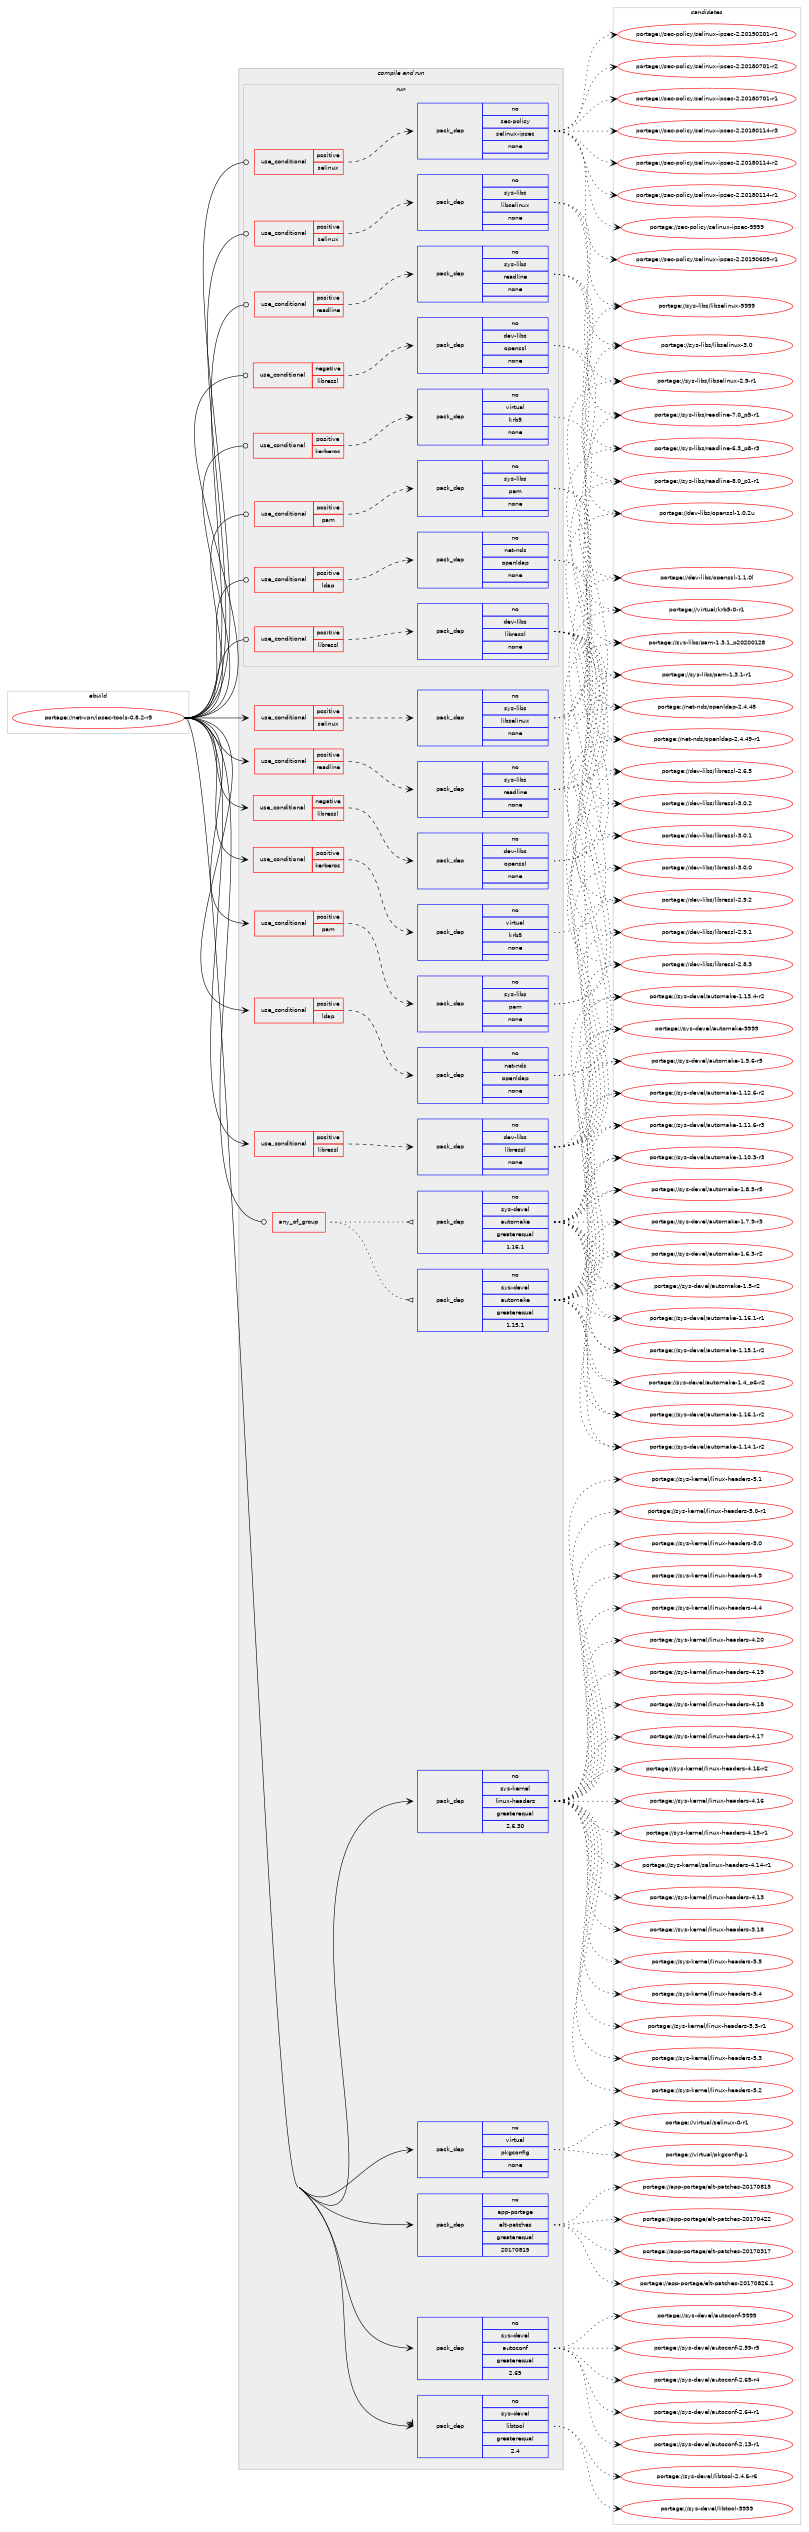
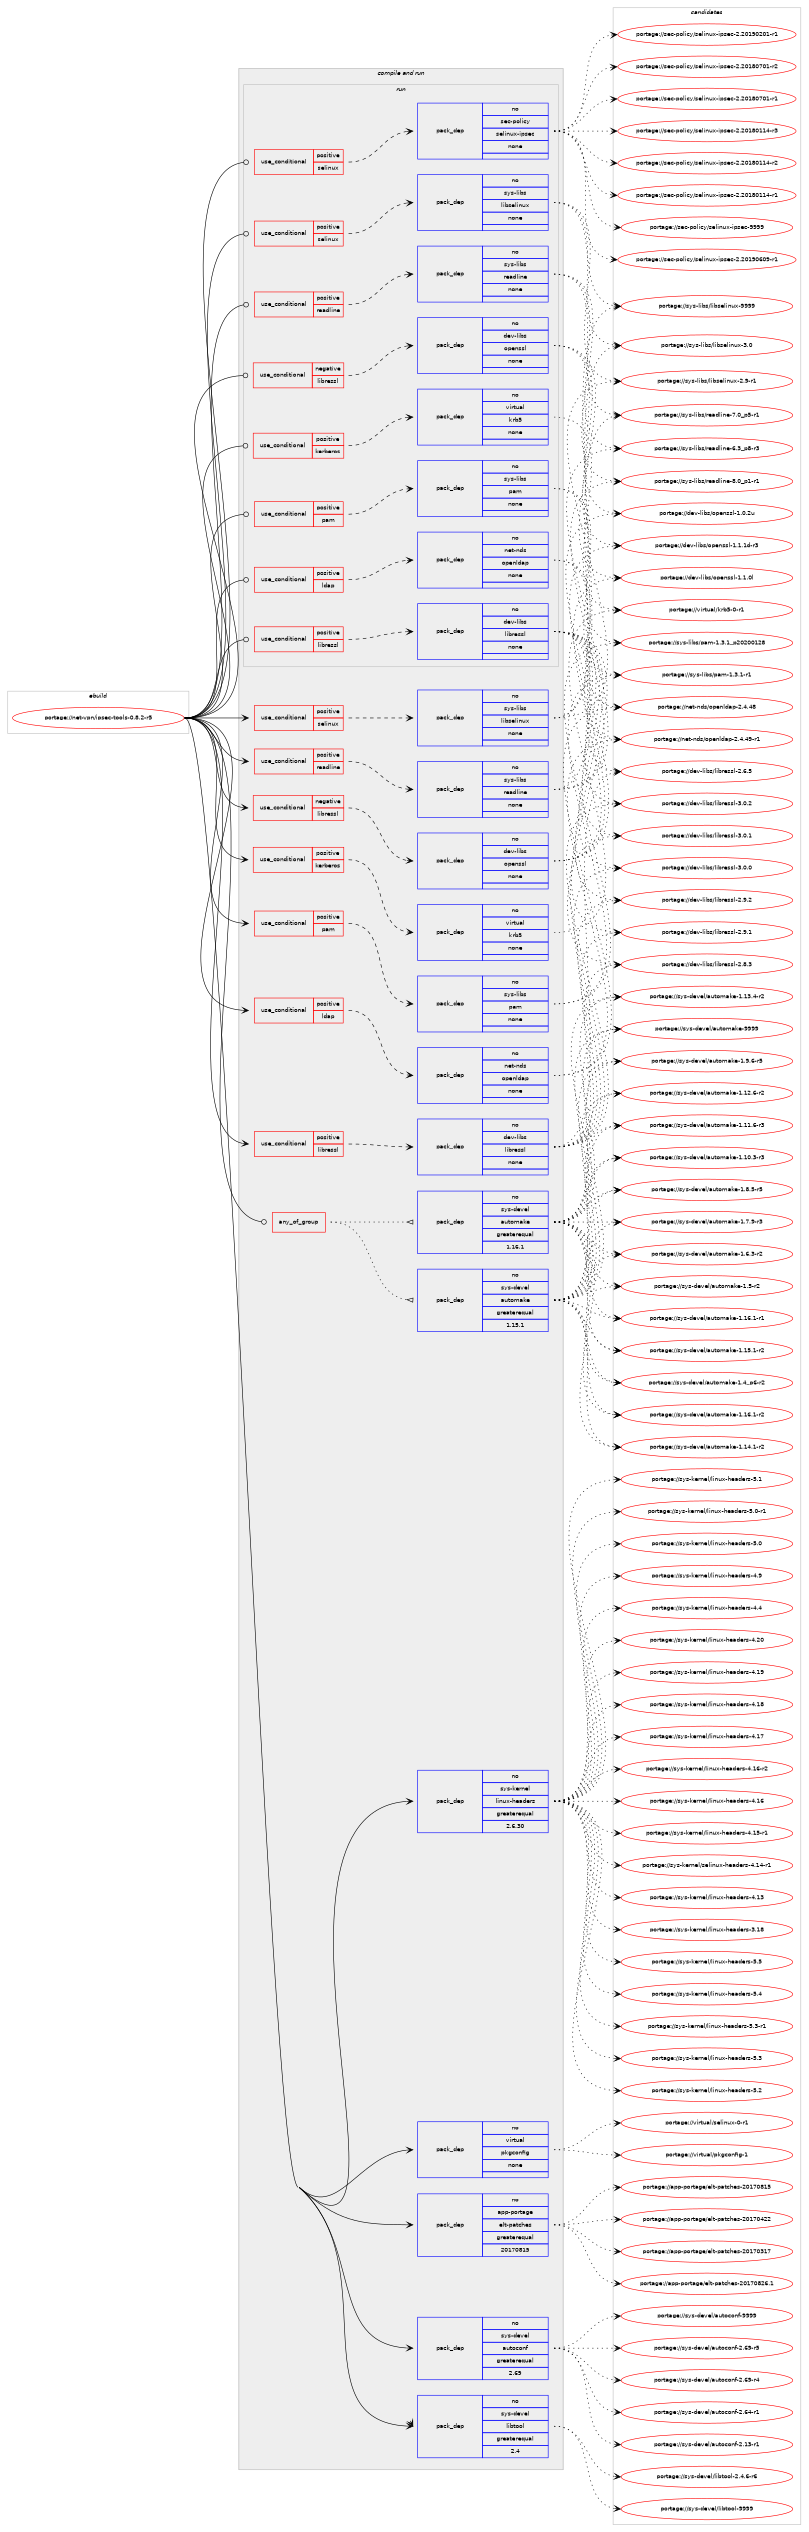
node "portage://dev-libs/openssl-1.1.1d-r3": added
node "portage://sys-devel/autoconf-2.59-r5": label "portage://sys-devel/autoconf-2.59-r5" -> "portage://sys-devel/autoconf-2.69-r5"
